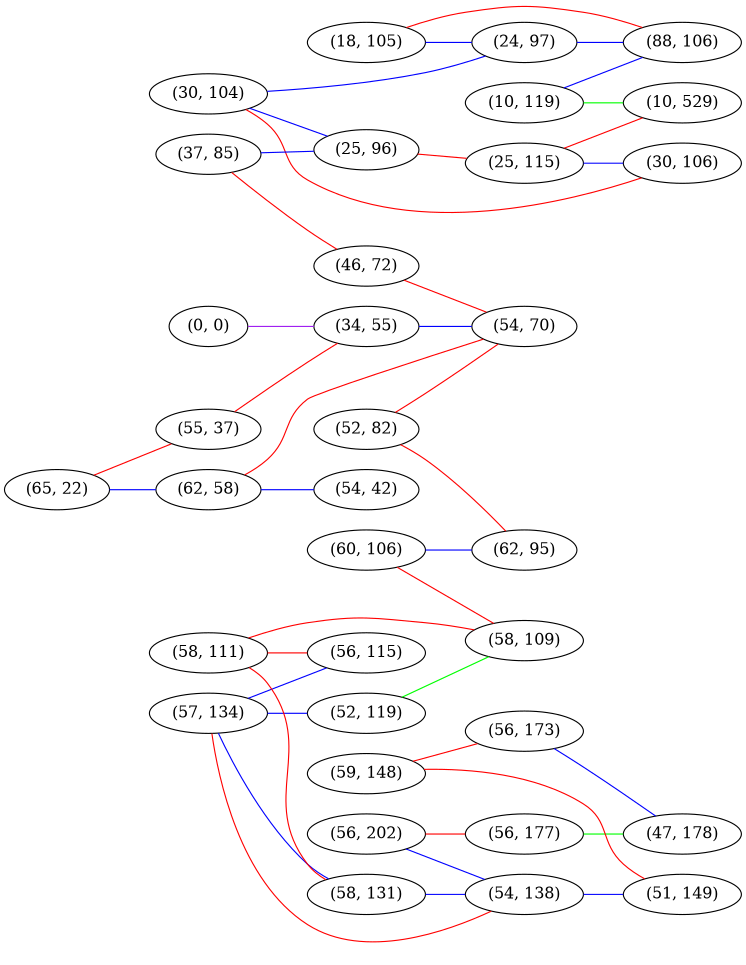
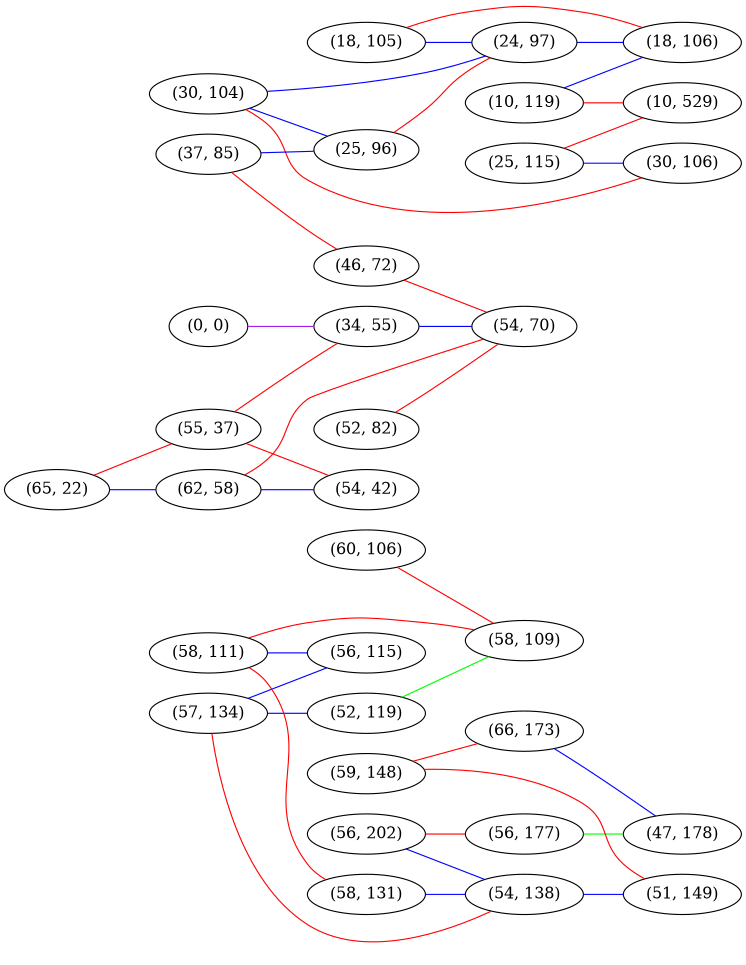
node "(88, 106)": label "(88, 106)" -> "(18, 106)"
edge "(10, 119)" -- "(10, 529)": color green -> red
edge "(25, 96)" -- "(25, 115)": now "(25, 96)" -- "(24, 97)"
edge "(55, 37)" -- "(54, 42)": added
node "(62, 95)": removed
edge "(58, 111)" -- "(56, 115)": color red -> blue
node "(56, 173)": label "(56, 173)" -> "(66, 173)"
edge "(57, 134)" -- "(58, 131)": removed
